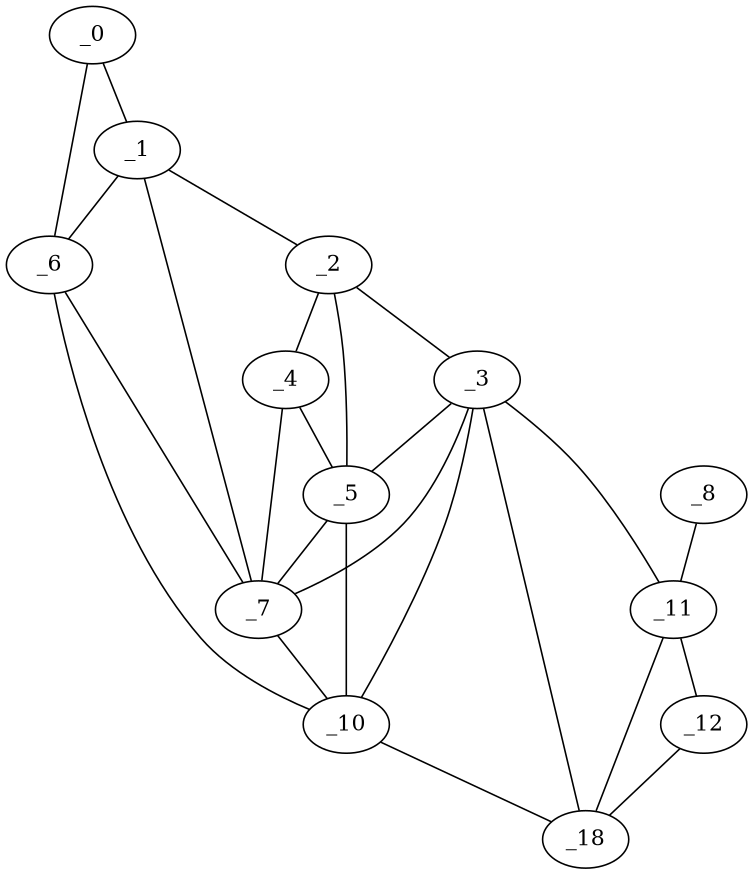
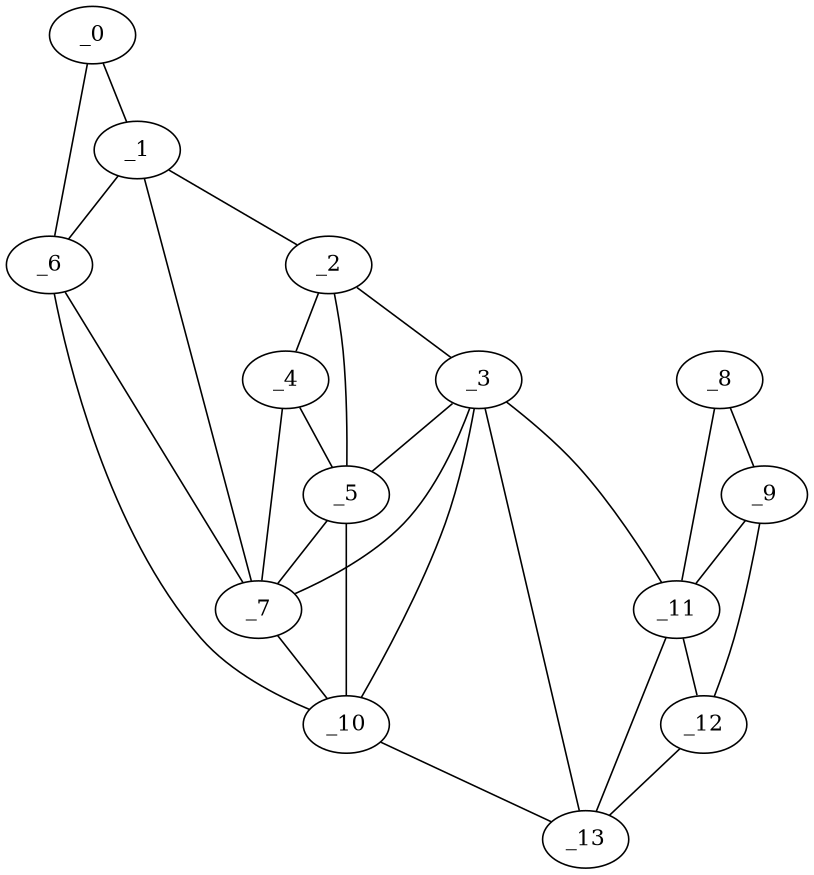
node "_9": added
node "_18": label "_18" -> "_13"
